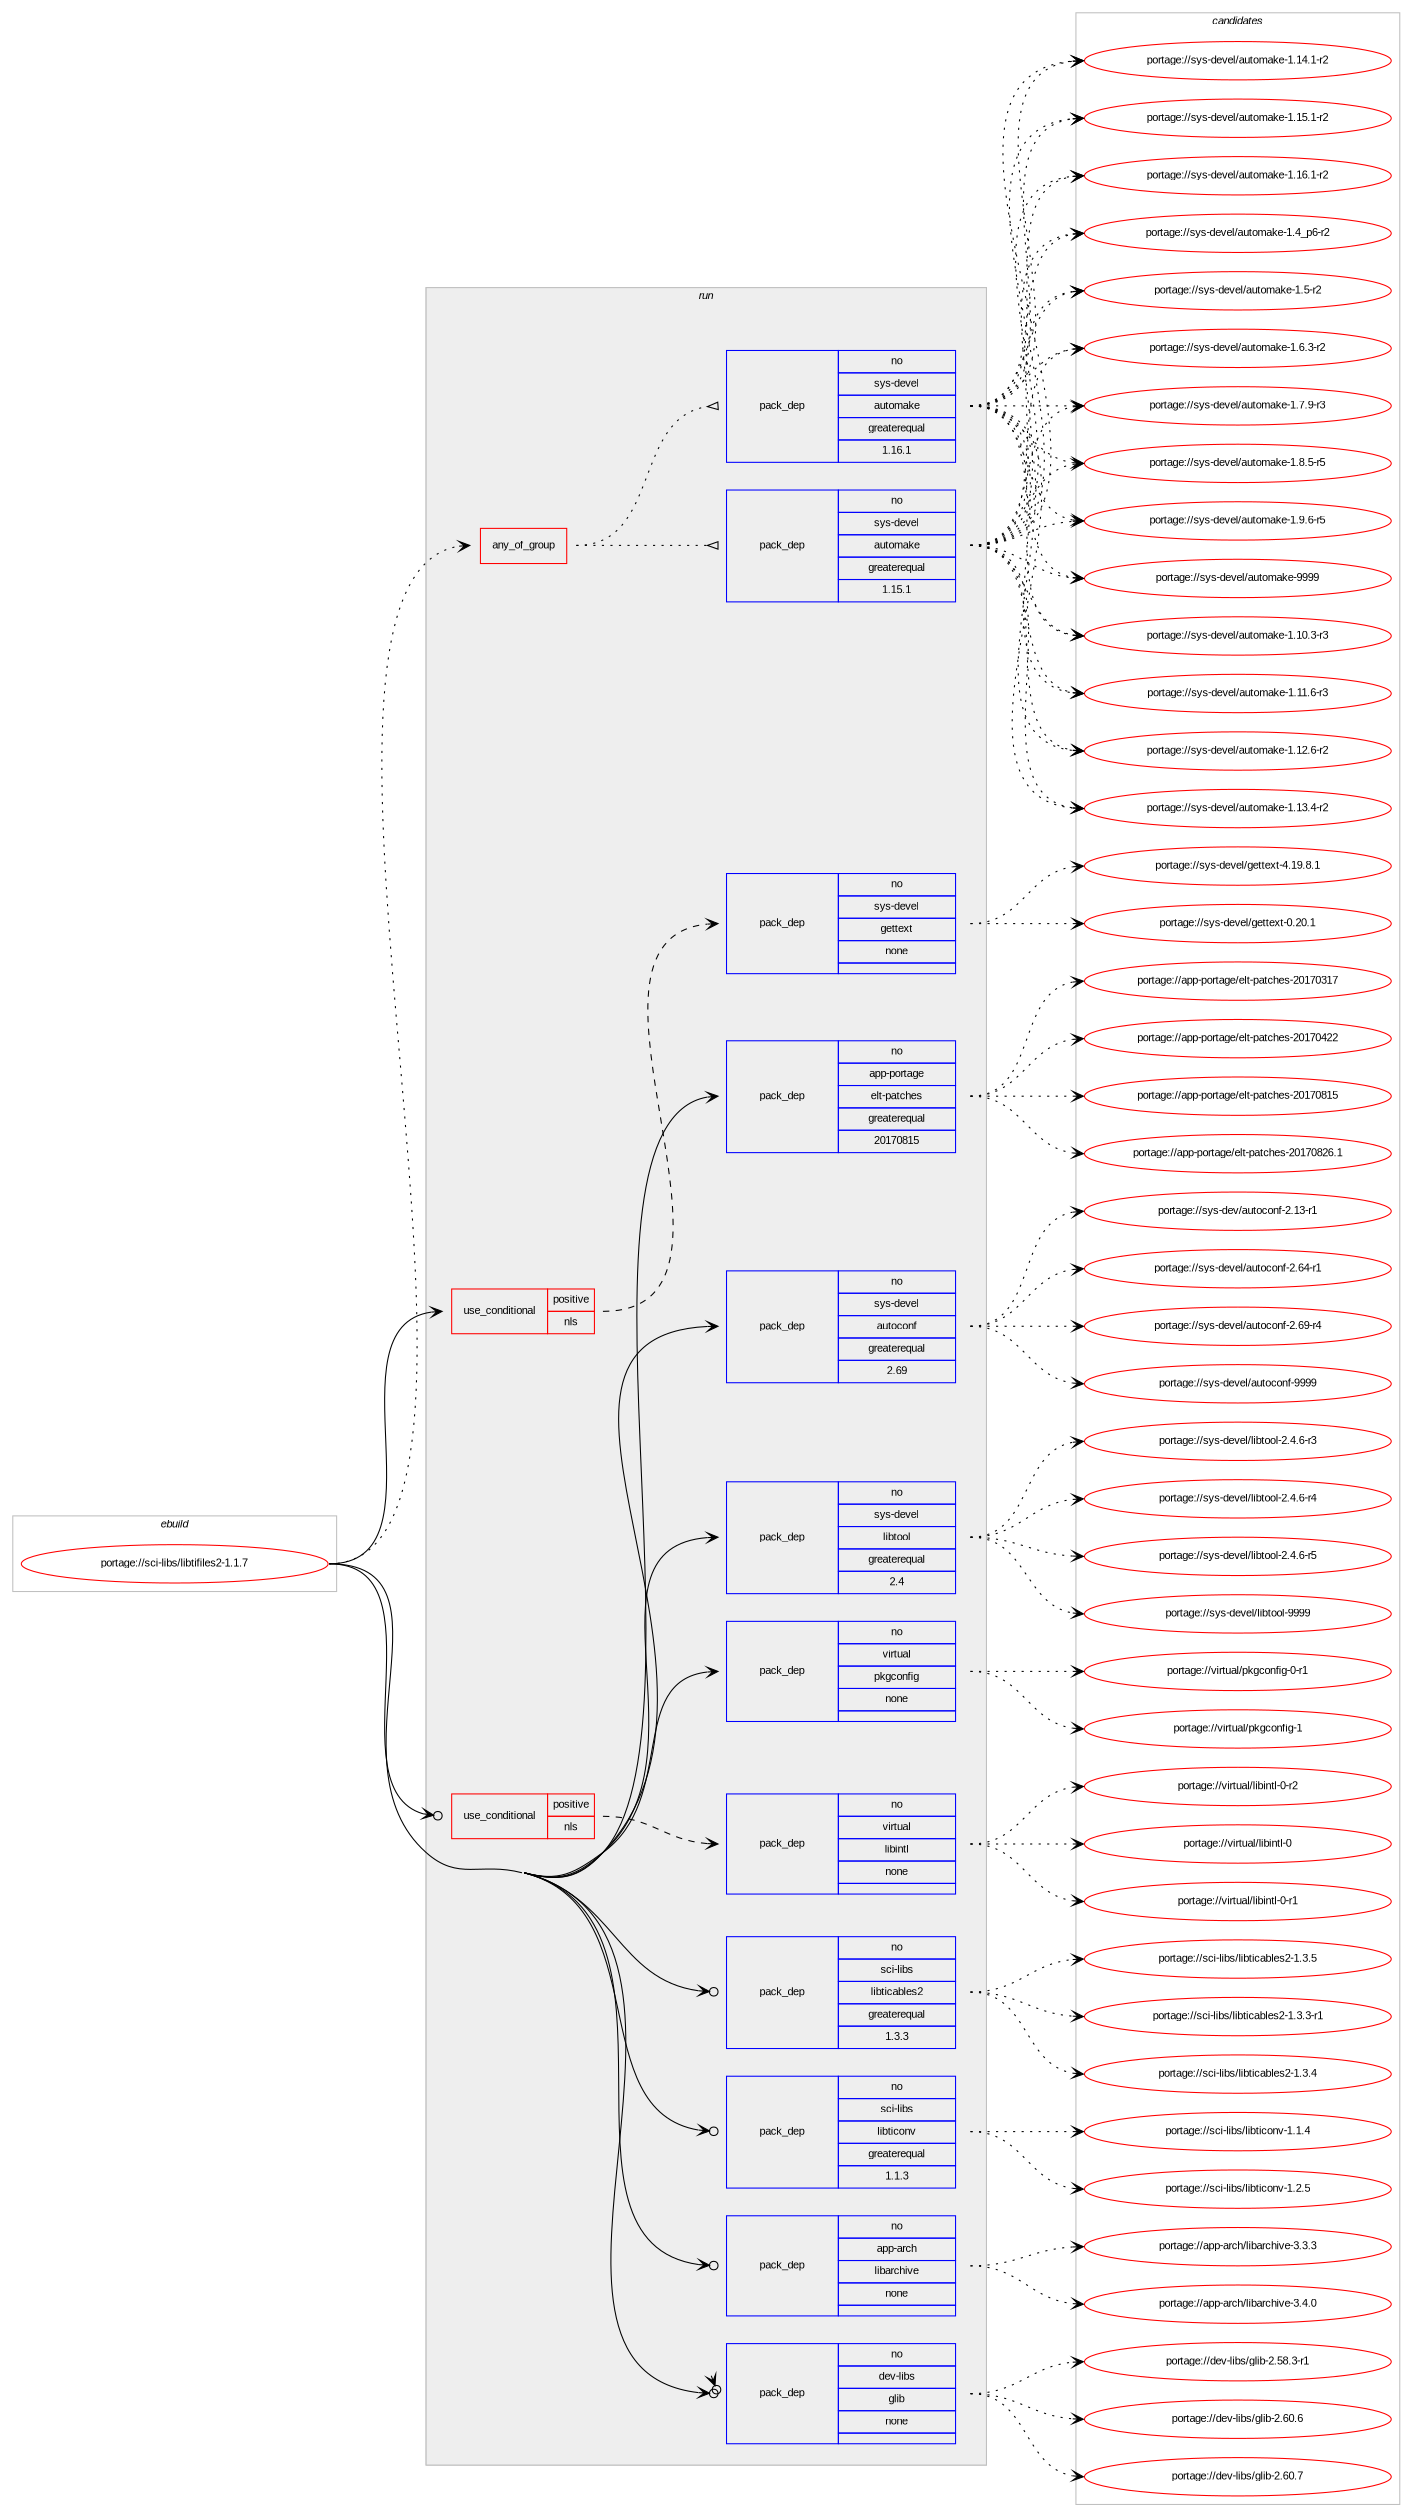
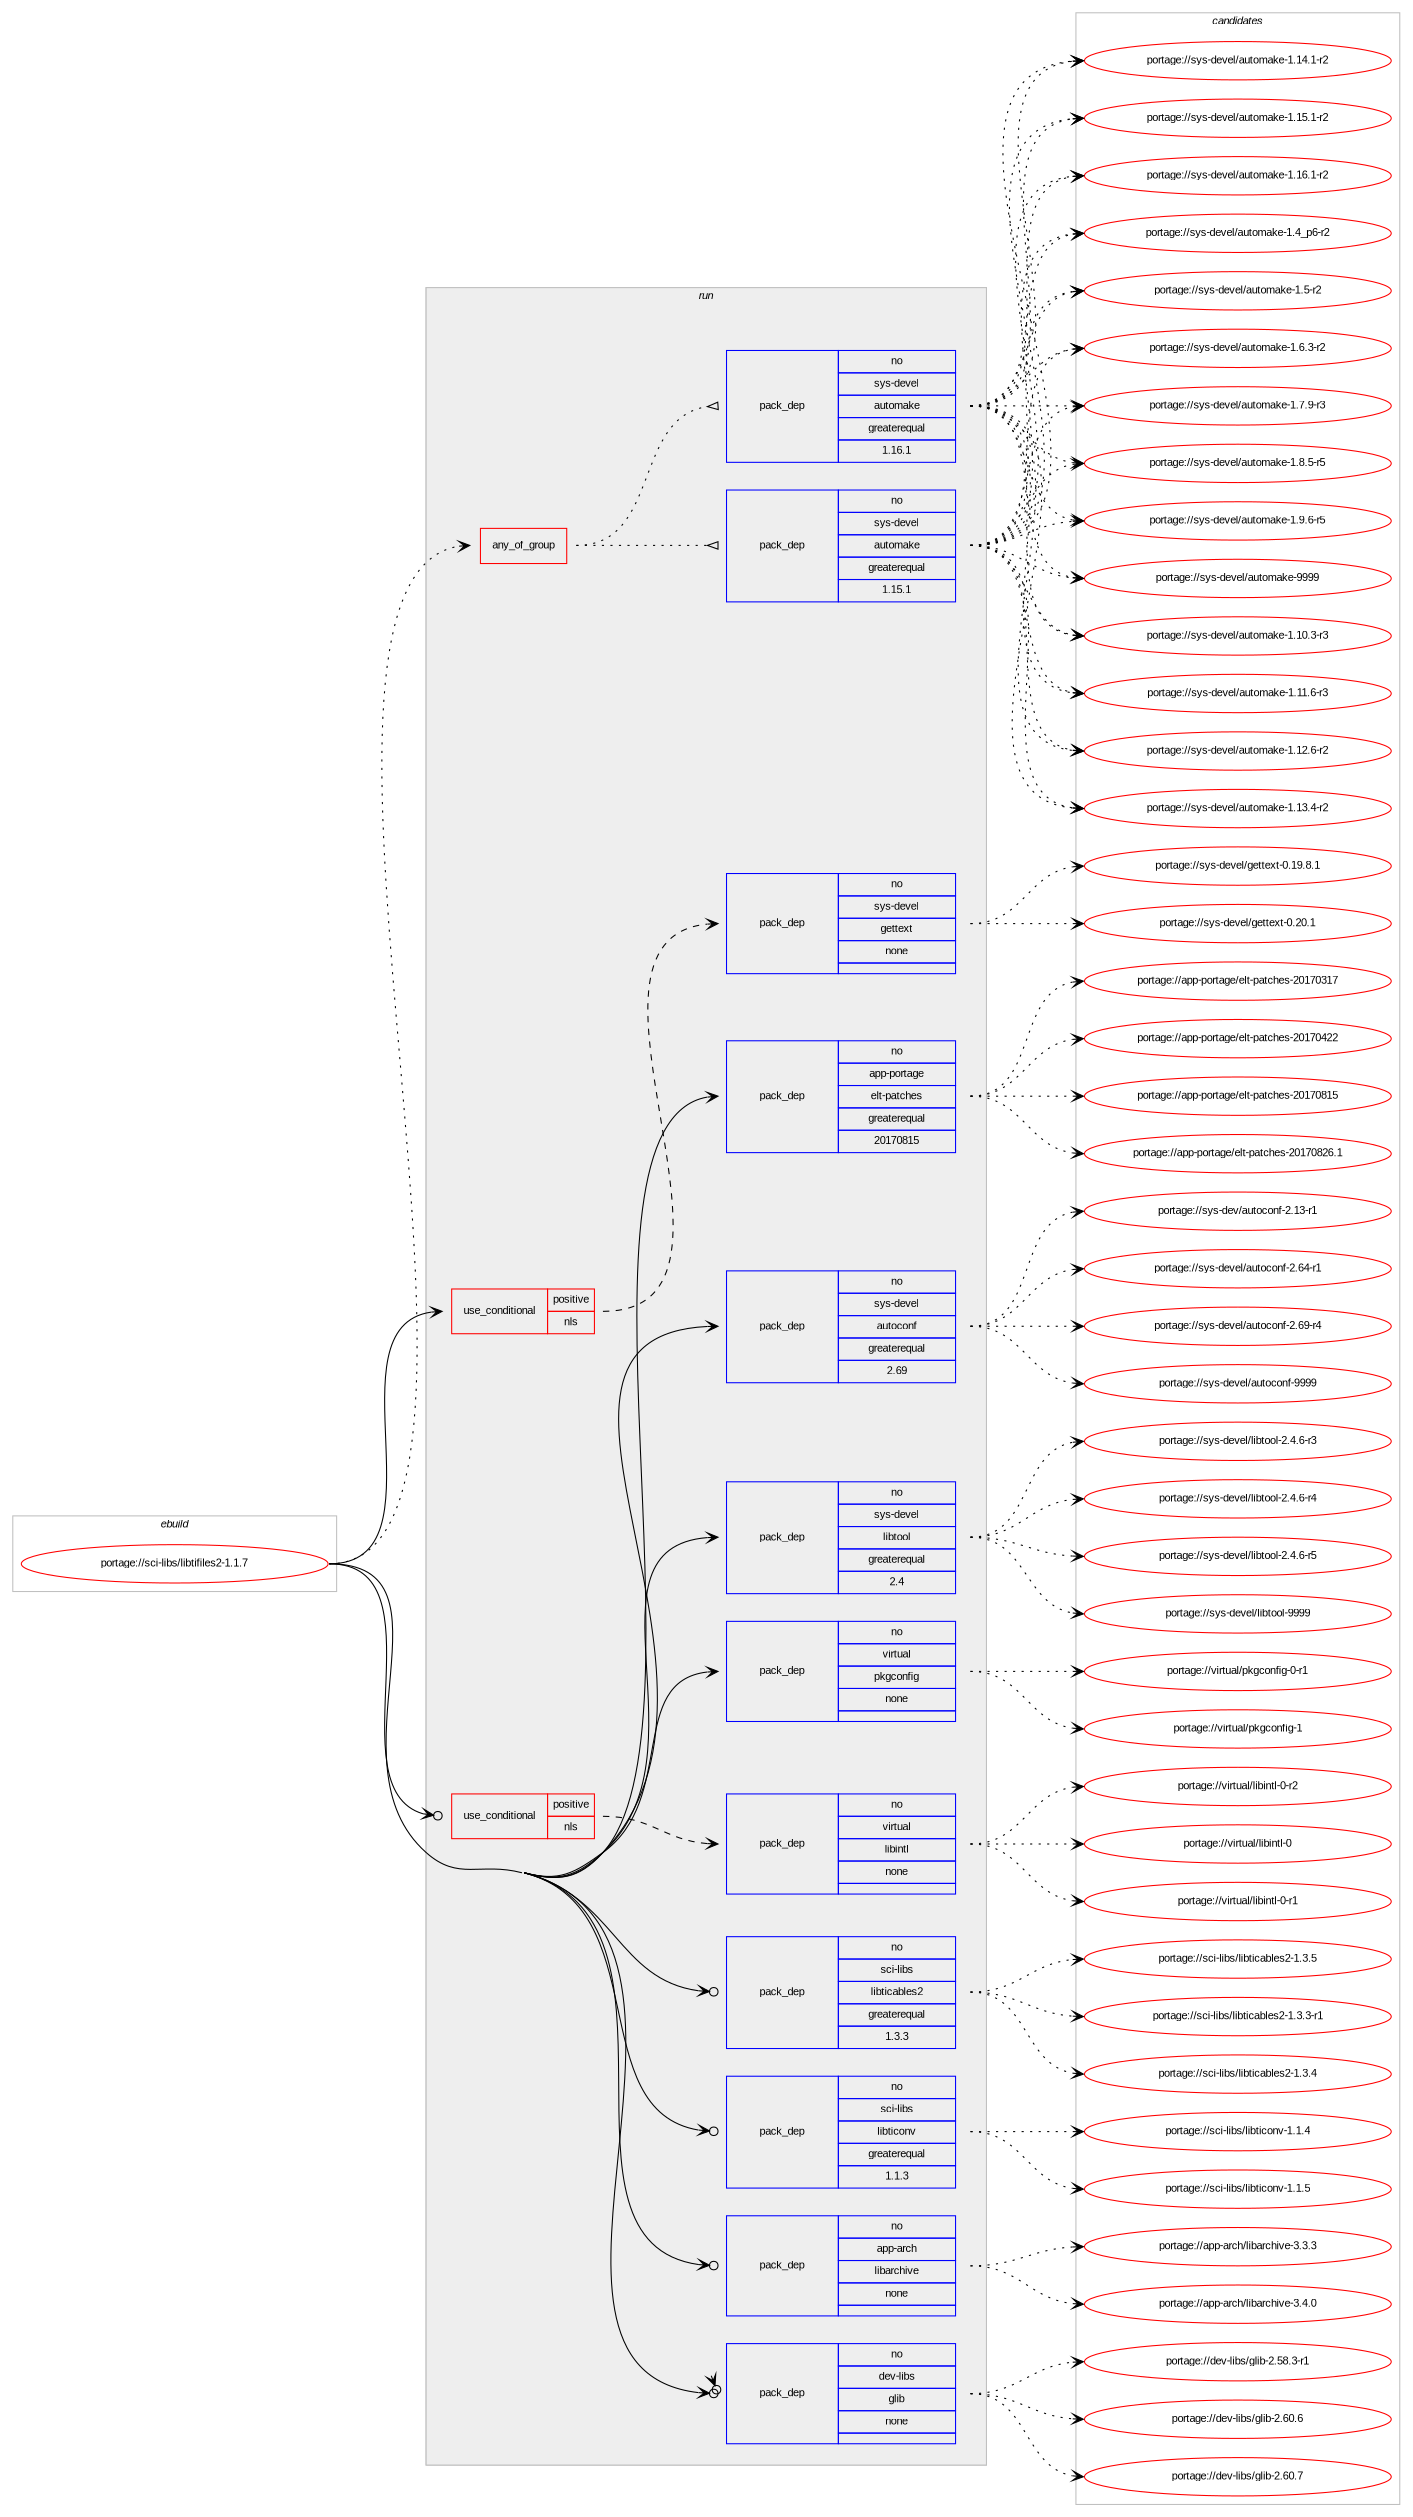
node "portage://sys-devel/gettext-4.19.8.1": label "portage://sys-devel/gettext-4.19.8.1" -> "portage://sys-devel/gettext-0.19.8.1"
node "portage://sci-libs/libticonv-1.2.5": label "portage://sci-libs/libticonv-1.2.5" -> "portage://sci-libs/libticonv-1.1.5"
